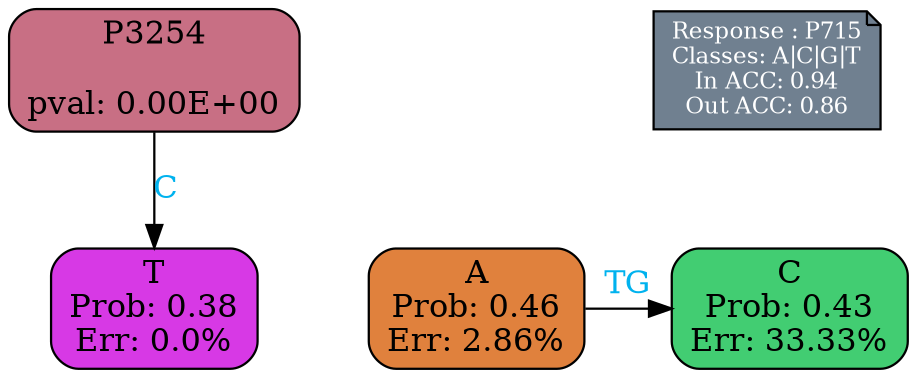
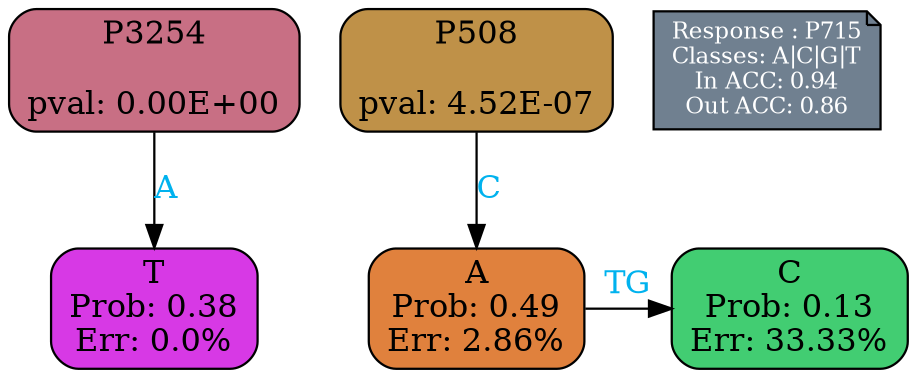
node "P508 pval: 4.52E-07": added
edge "P3254 pval: 0.00E+00" -> "T Prob: 0.38 Err: 0.0%": label "C" -> "A"
node "A Prob: 0.46 Err: 2.86%": label "A Prob: 0.46 Err: 2.86%" -> "A Prob: 0.49 Err: 2.86%"
node "C Prob: 0.43 Err: 33.33%": label "C Prob: 0.43 Err: 33.33%" -> "C Prob: 0.13 Err: 33.33%"
